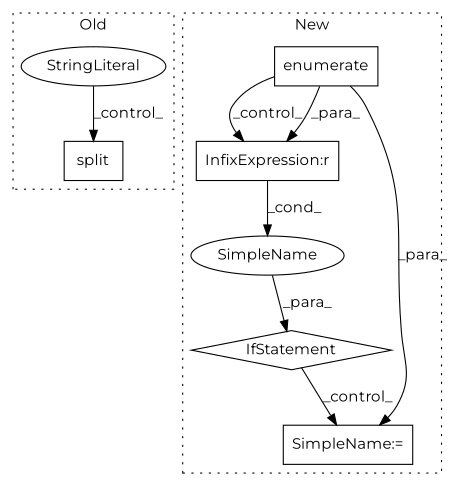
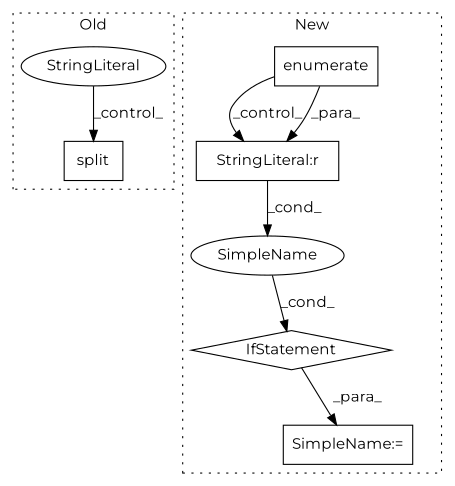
node "InfixExpression:r": label "InfixExpression:r" -> "StringLiteral:r"
edge "enumerate" -> "SimpleName:=": removed, label "_para_"
edge "SimpleName" -> "IfStatement": label "_para_" -> "_cond_"
edge "IfStatement" -> "SimpleName:=": label "_control_" -> "_para_"
